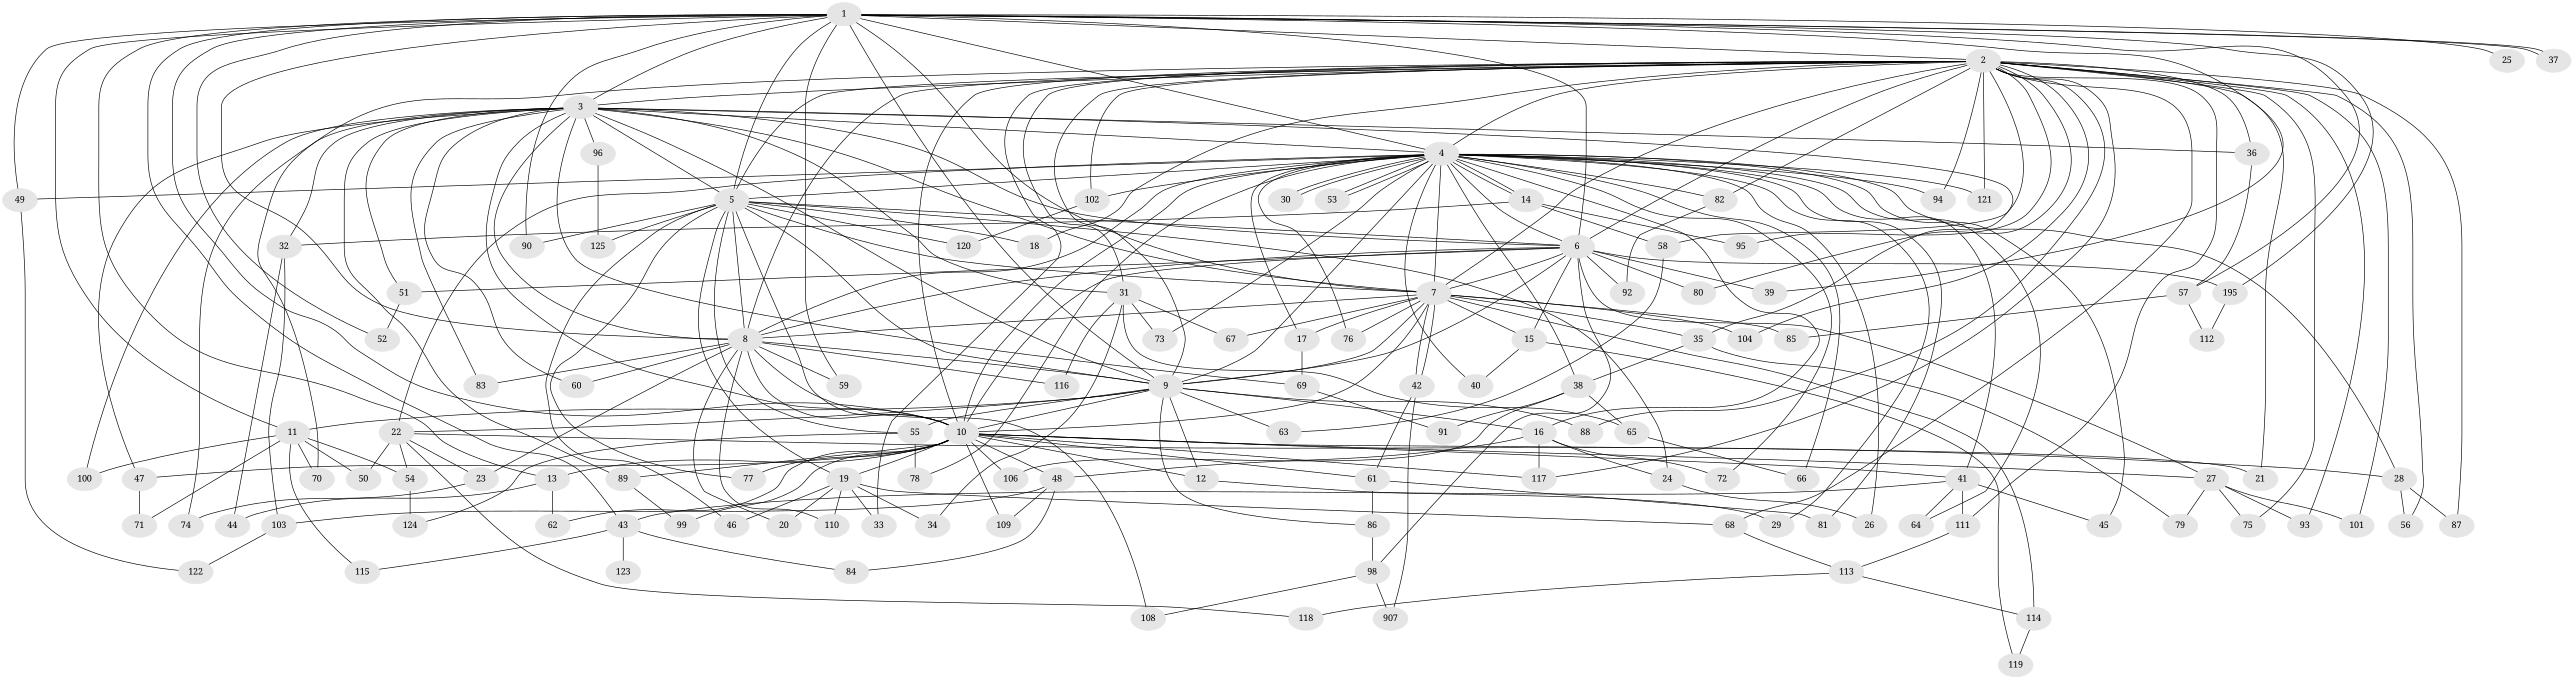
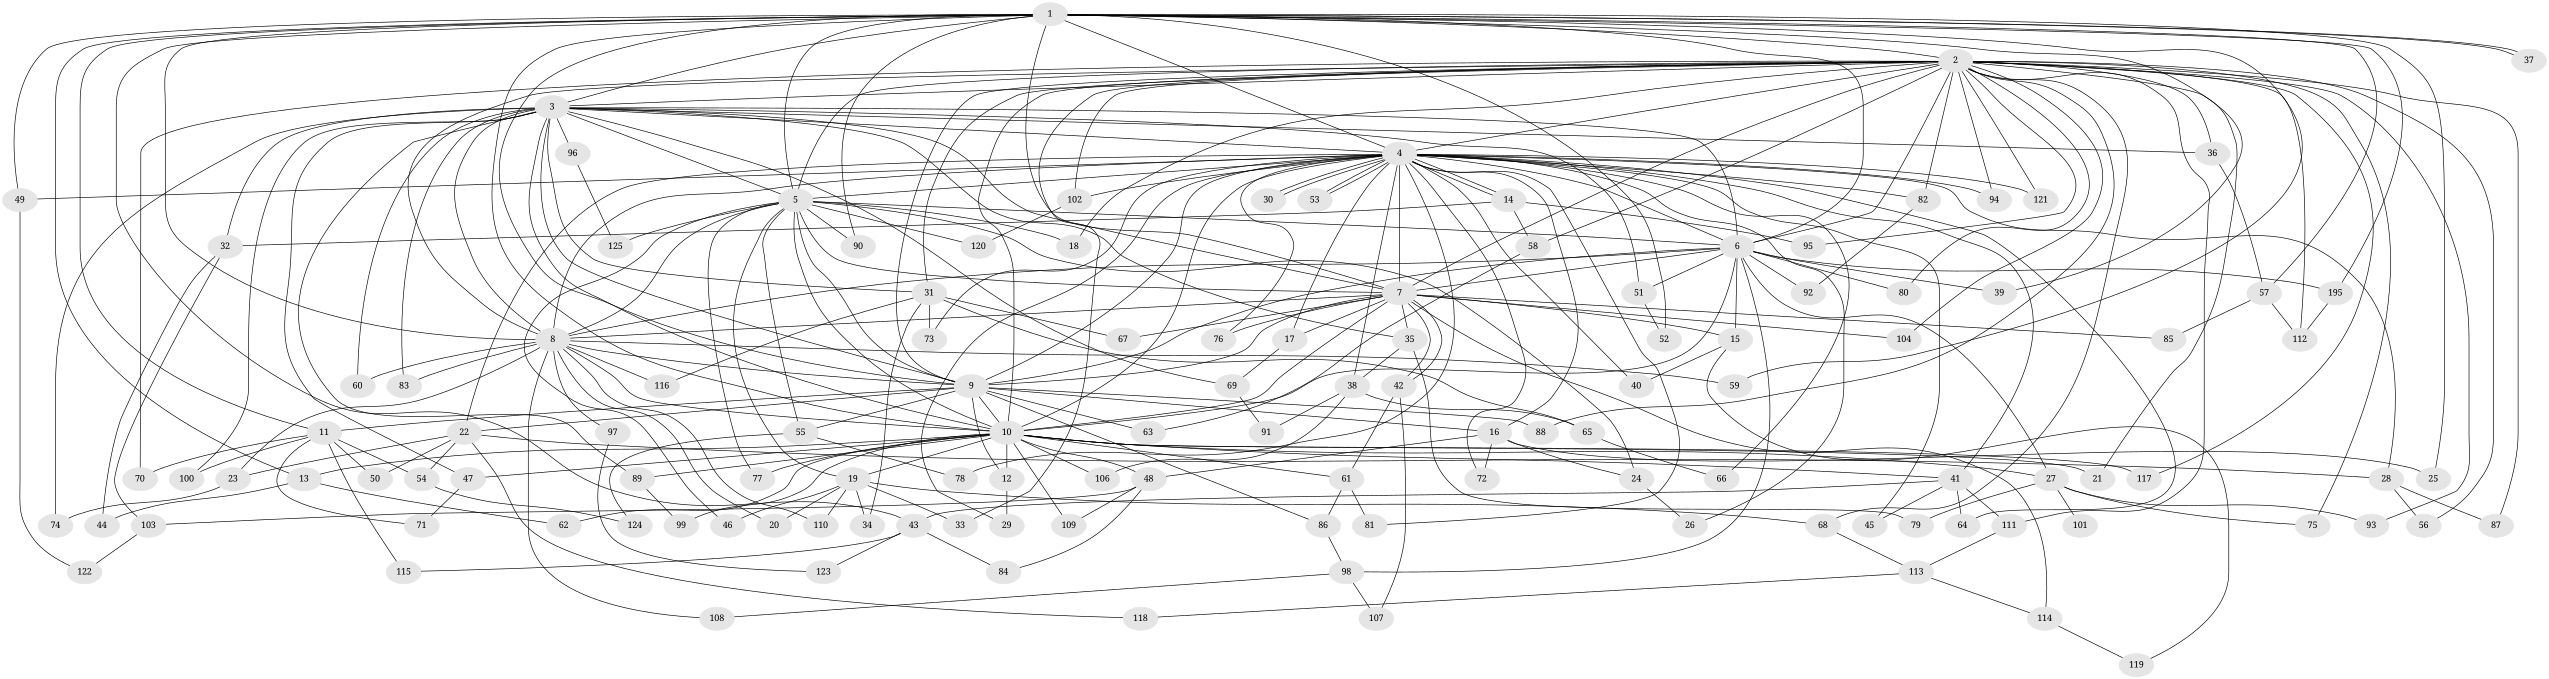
edge "2" -- "101": now "2" -- "112"
node "97": added
edge "16" -- "117": now "16" -- "25"
node "907": label "907" -> "107"
